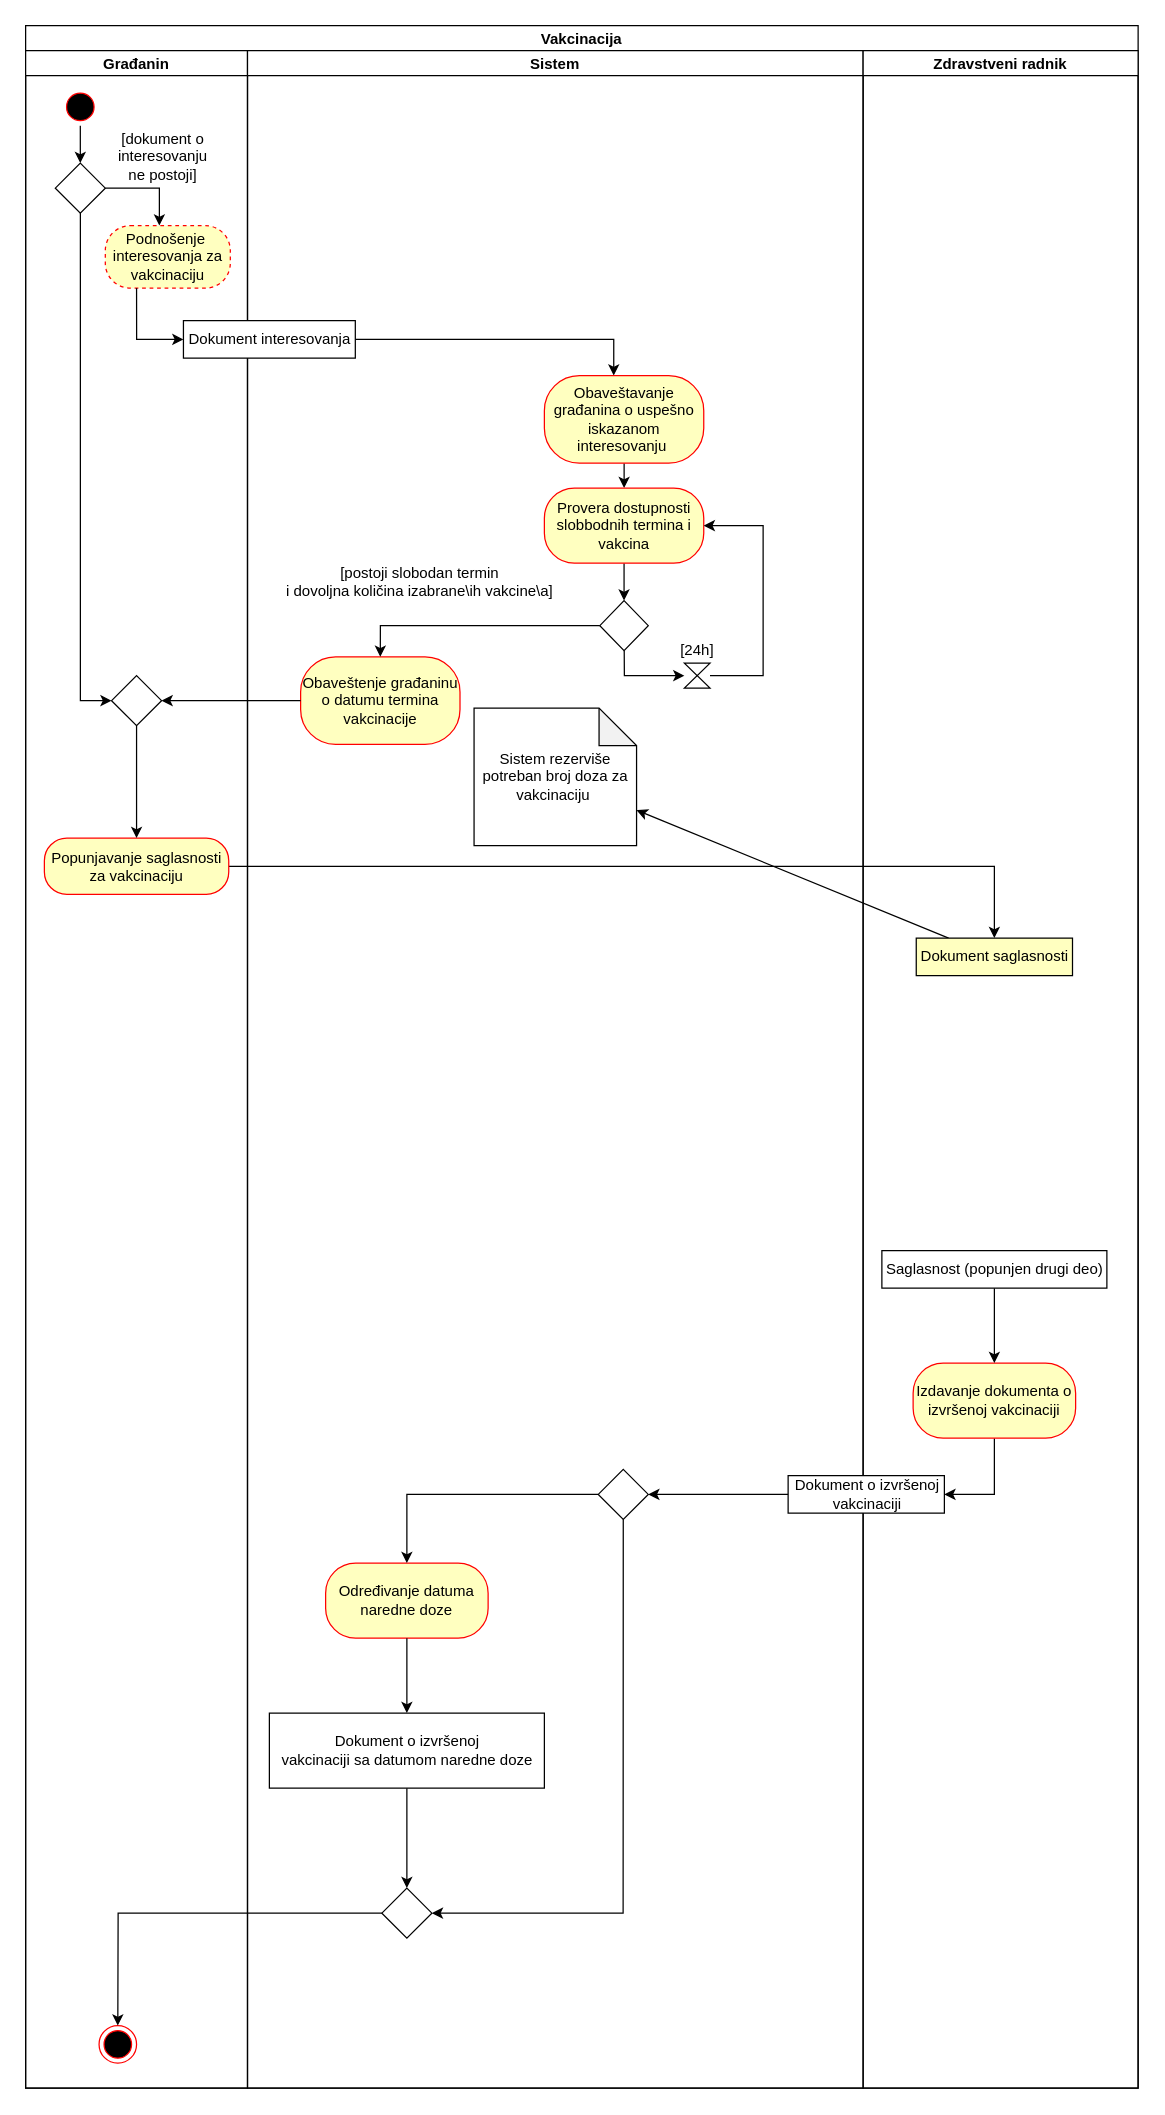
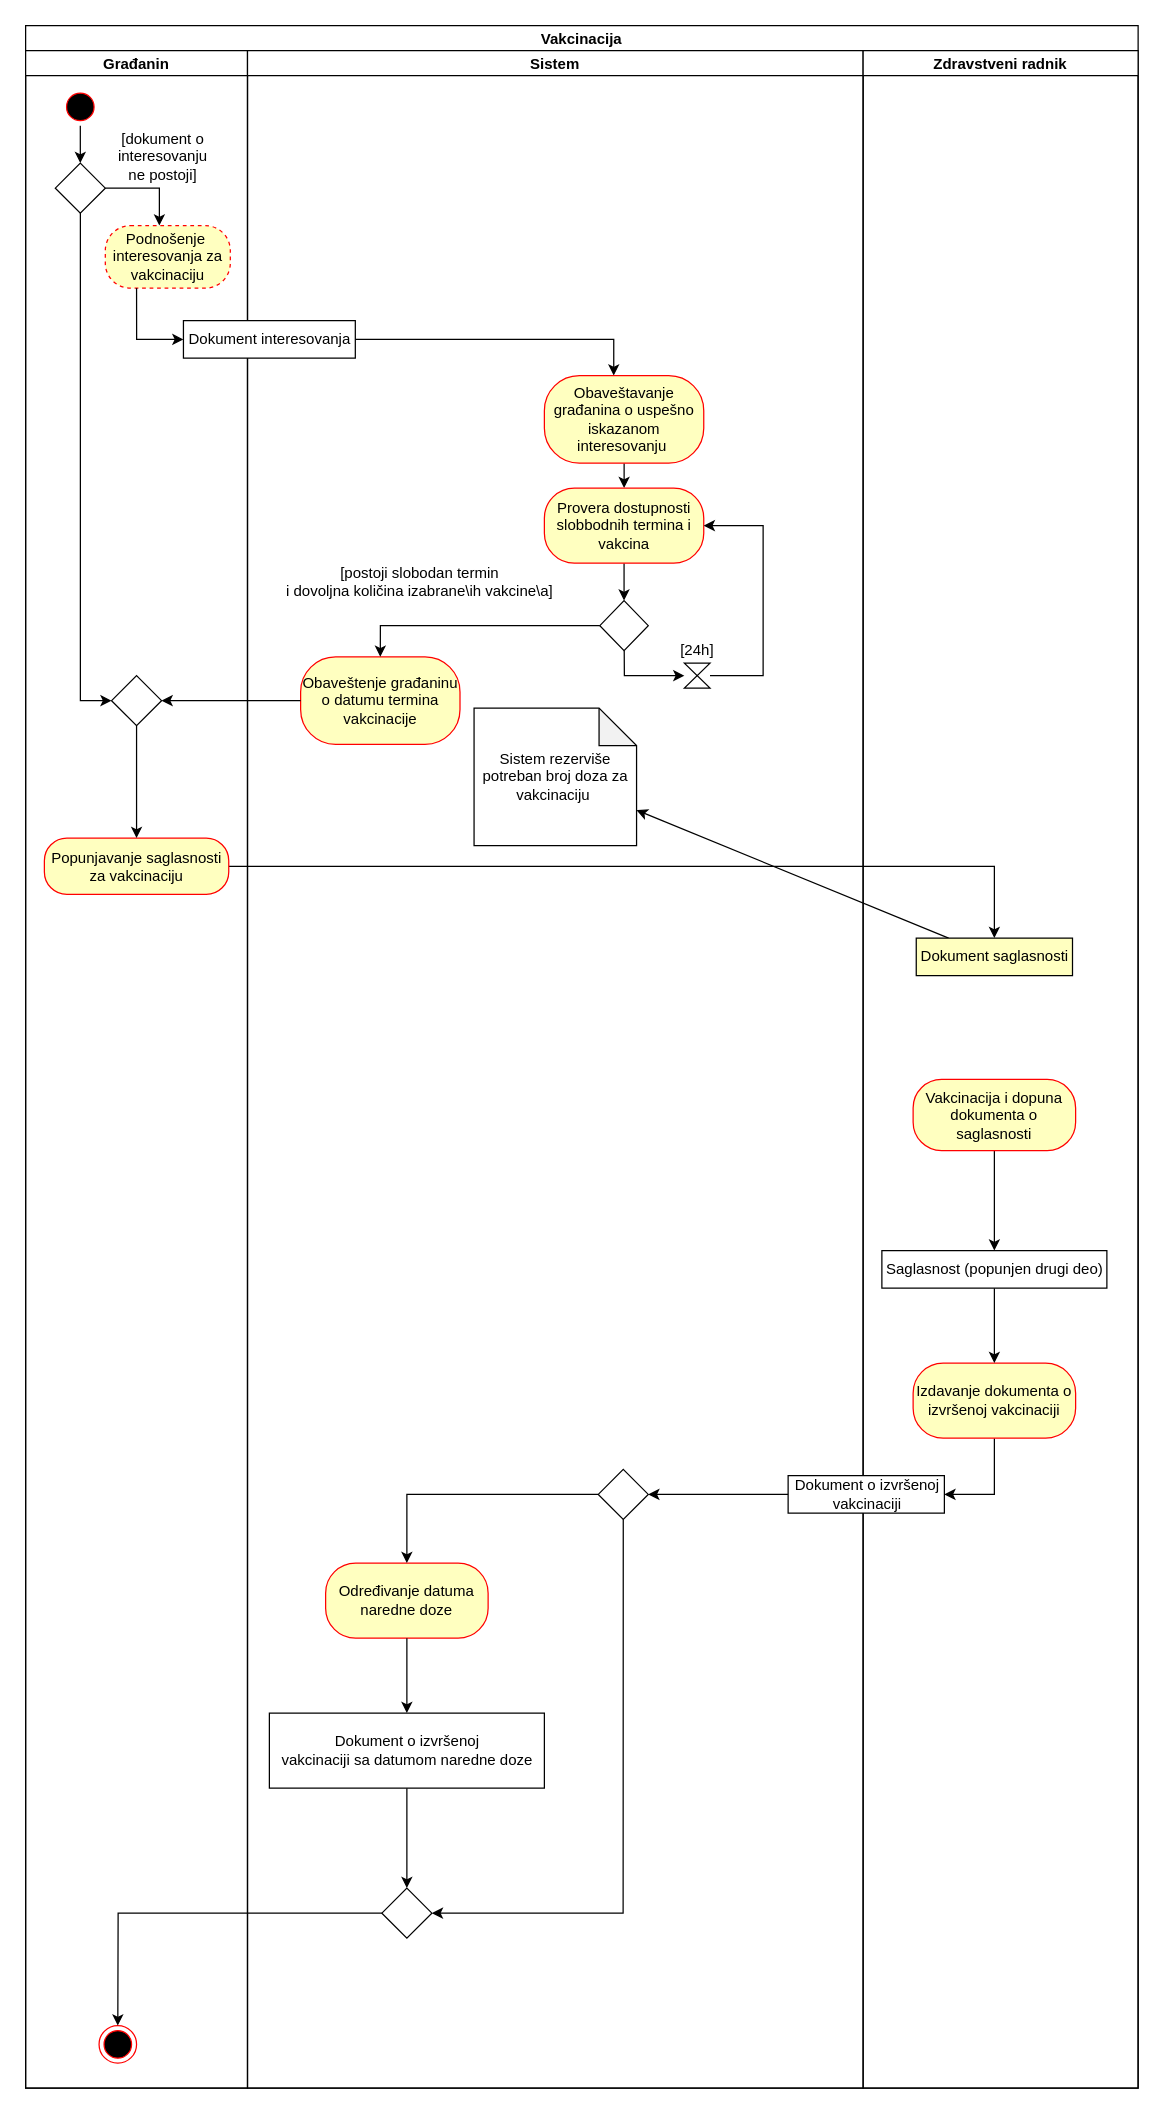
node "Vakcinacija i dopuna dokumenta o saglasnosti": added
edge "Vakcinacija i dopuna dokumenta o saglasnosti" -> "Saglasnost (popunjen drugi deo)": added
